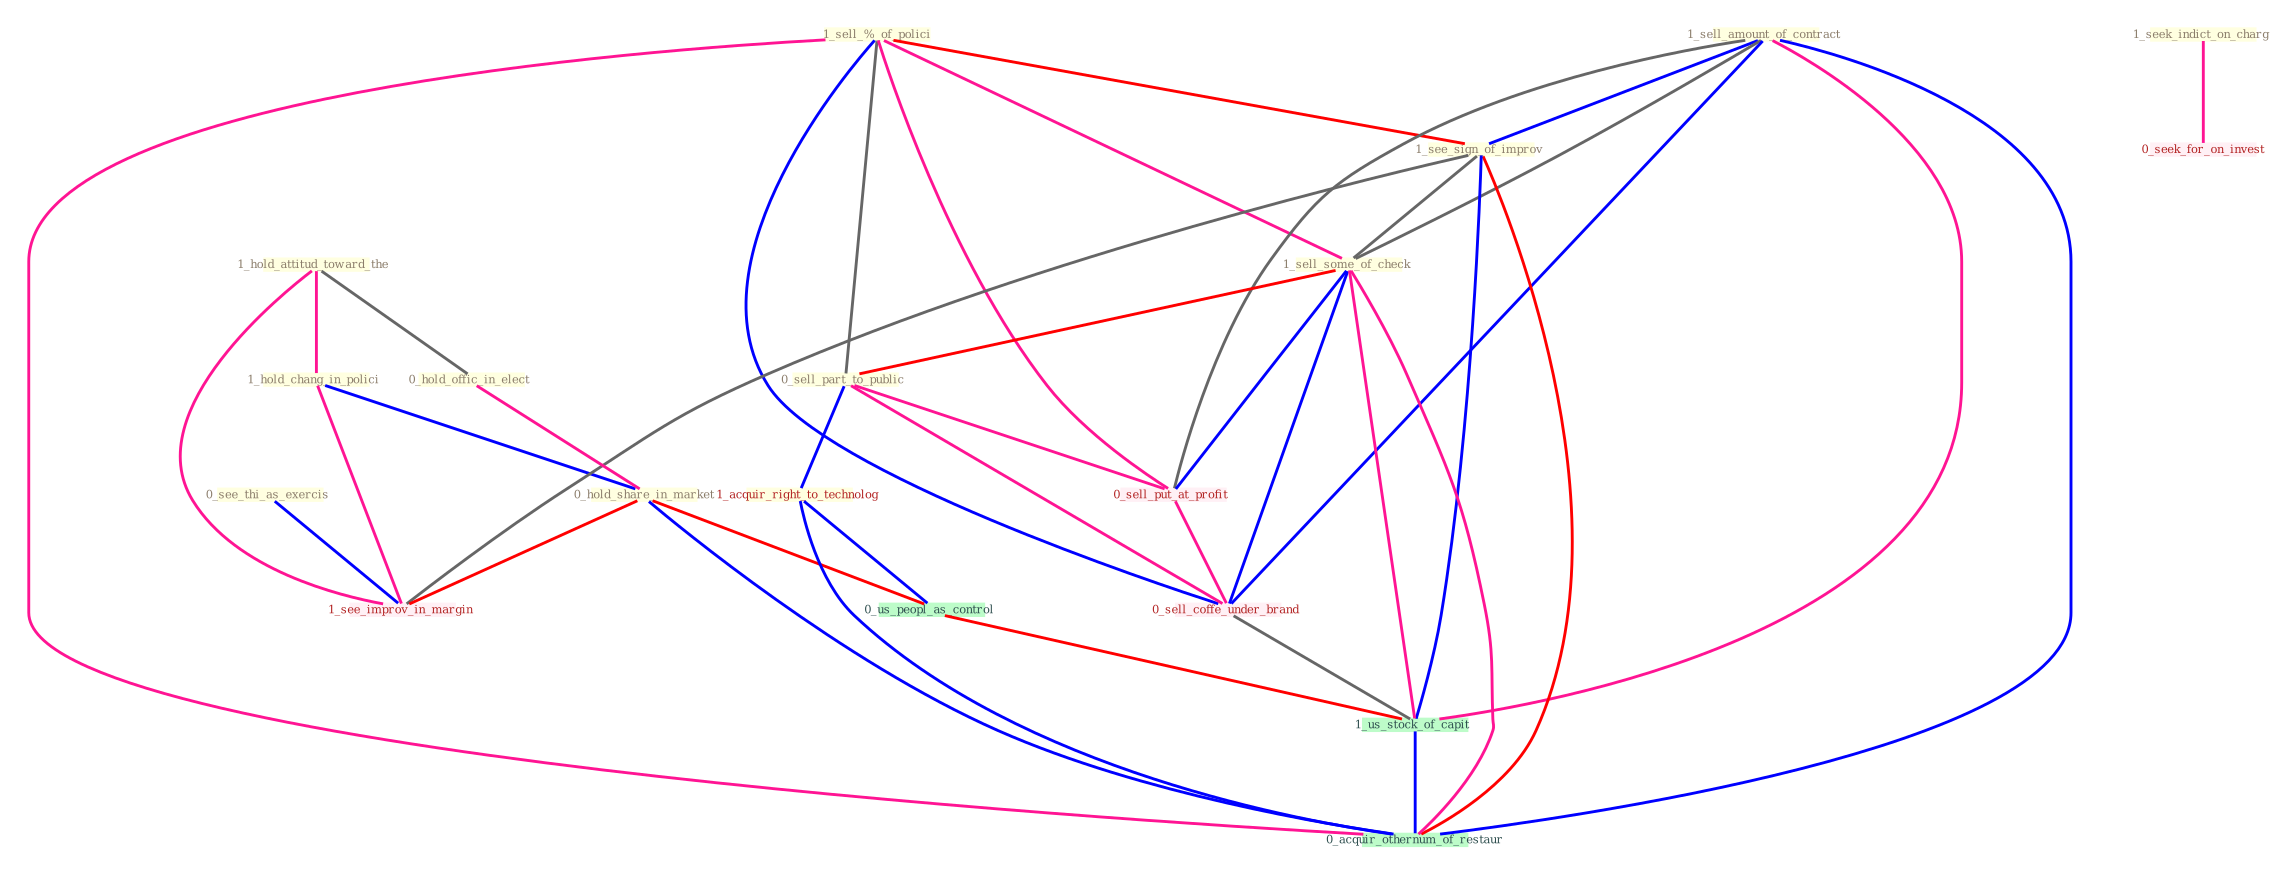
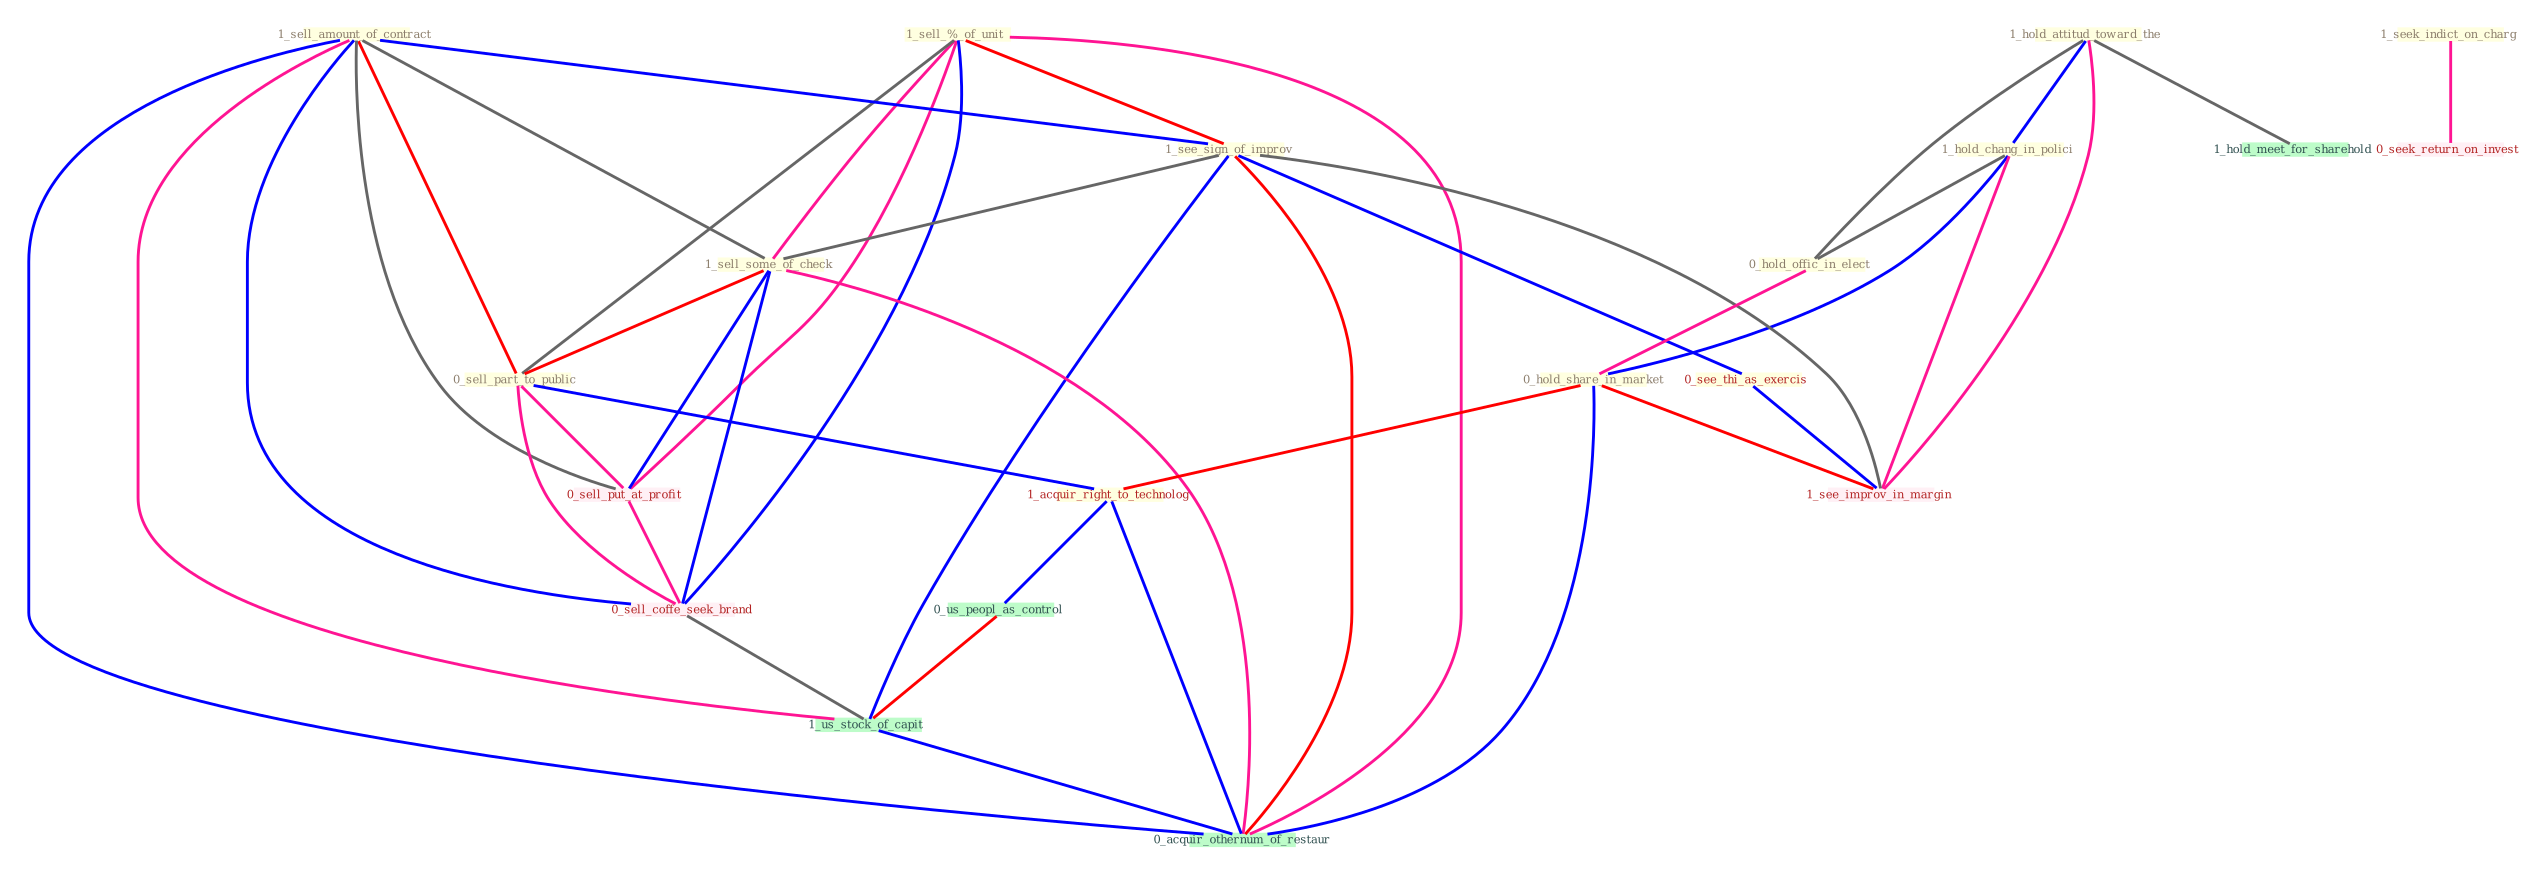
node "1_sell_%_of_polici": label "1_sell_%_of_polici" -> "1_sell_%_of_unit"
node "0_seek_for_on_invest": label "0_seek_for_on_invest" -> "0_seek_return_on_invest"
node "1_hold_meet_for_sharehold": added
edge "1_sell_amount_of_contract" -- "0_sell_part_to_public": added
edge "1_hold_chang_in_polici" -- "0_hold_offic_in_elect": added
edge "1_see_sign_of_improv" -- "0_see_thi_as_exercis": added
edge "1_hold_attitud_toward_the" -- "1_hold_chang_in_polici": color deeppink -> blue
edge "1_sell_some_of_check" -- "1_us_stock_of_capit": removed
node "0_see_thi_as_exercis": fontcolor #8b7d6b -> #b22222
edge "0_hold_share_in_market" -- "0_us_peopl_as_control": now "0_hold_share_in_market" -- "1_acquir_right_to_technolog"
node "0_sell_coffe_under_brand": label "0_sell_coffe_under_brand" -> "0_sell_coffe_seek_brand"
